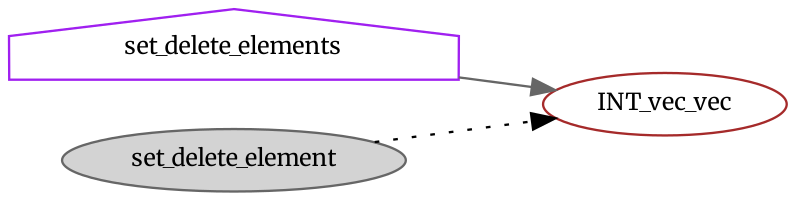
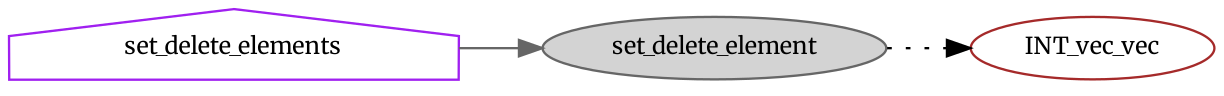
edge "set_delete_elements" -> "INT_vec_vec": now "set_delete_elements" -> "set_delete_element"
